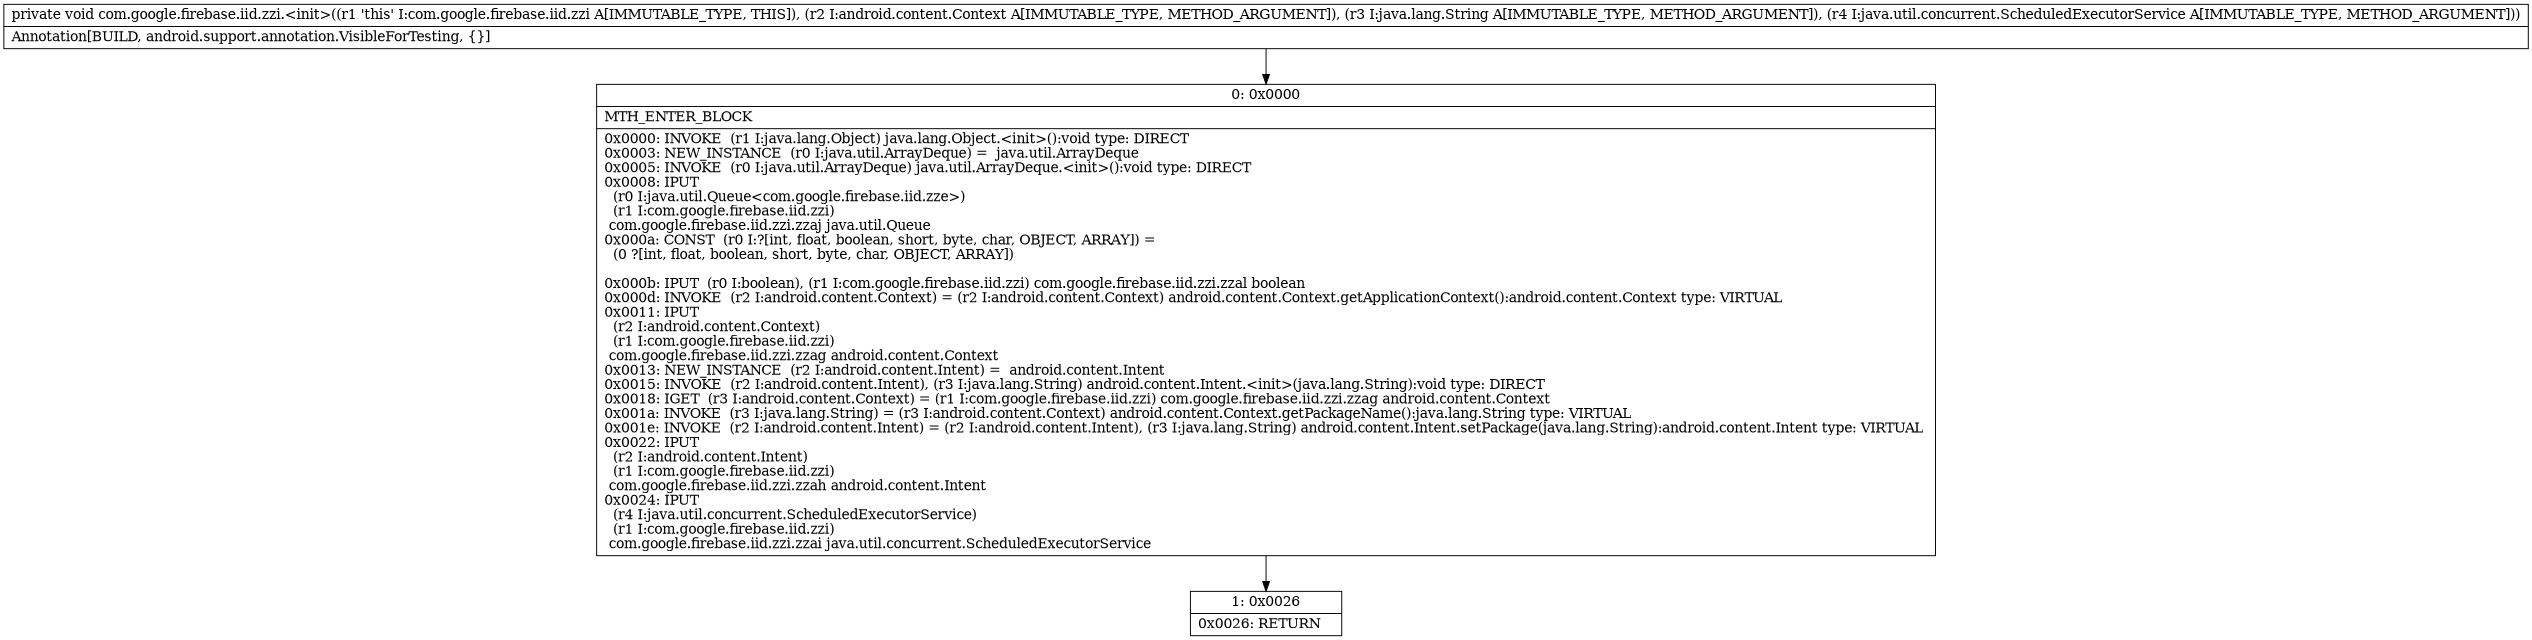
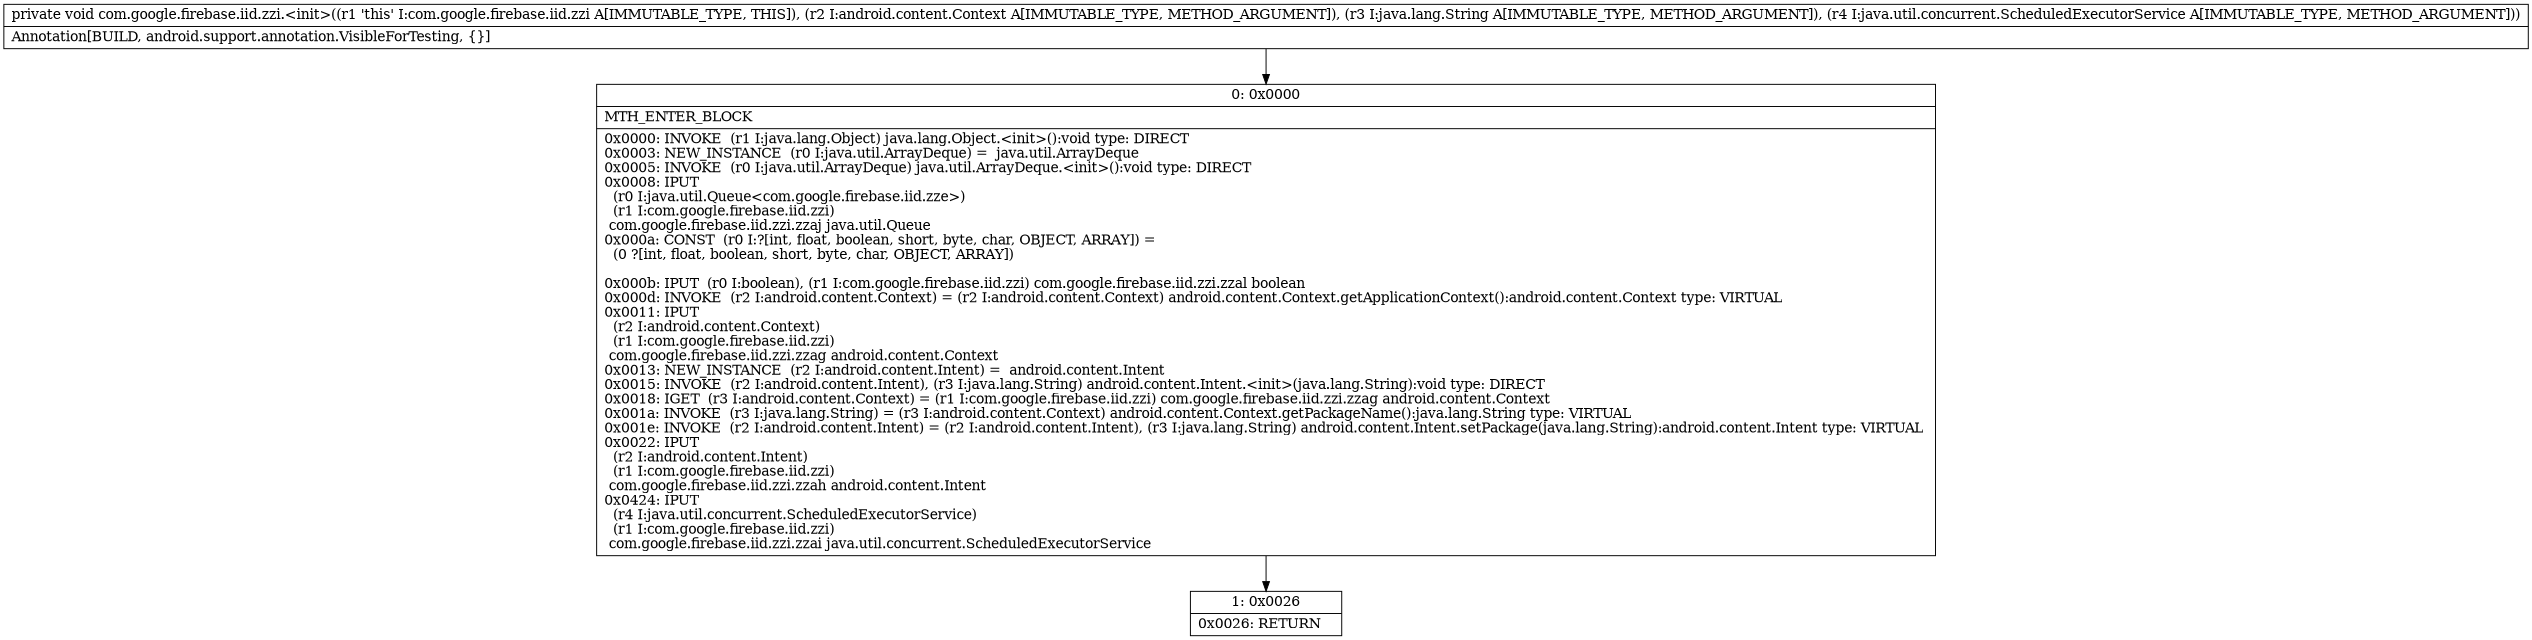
node "0: 0x0000": text "0x0024: IPUT" -> "0x0424: IPUT"
